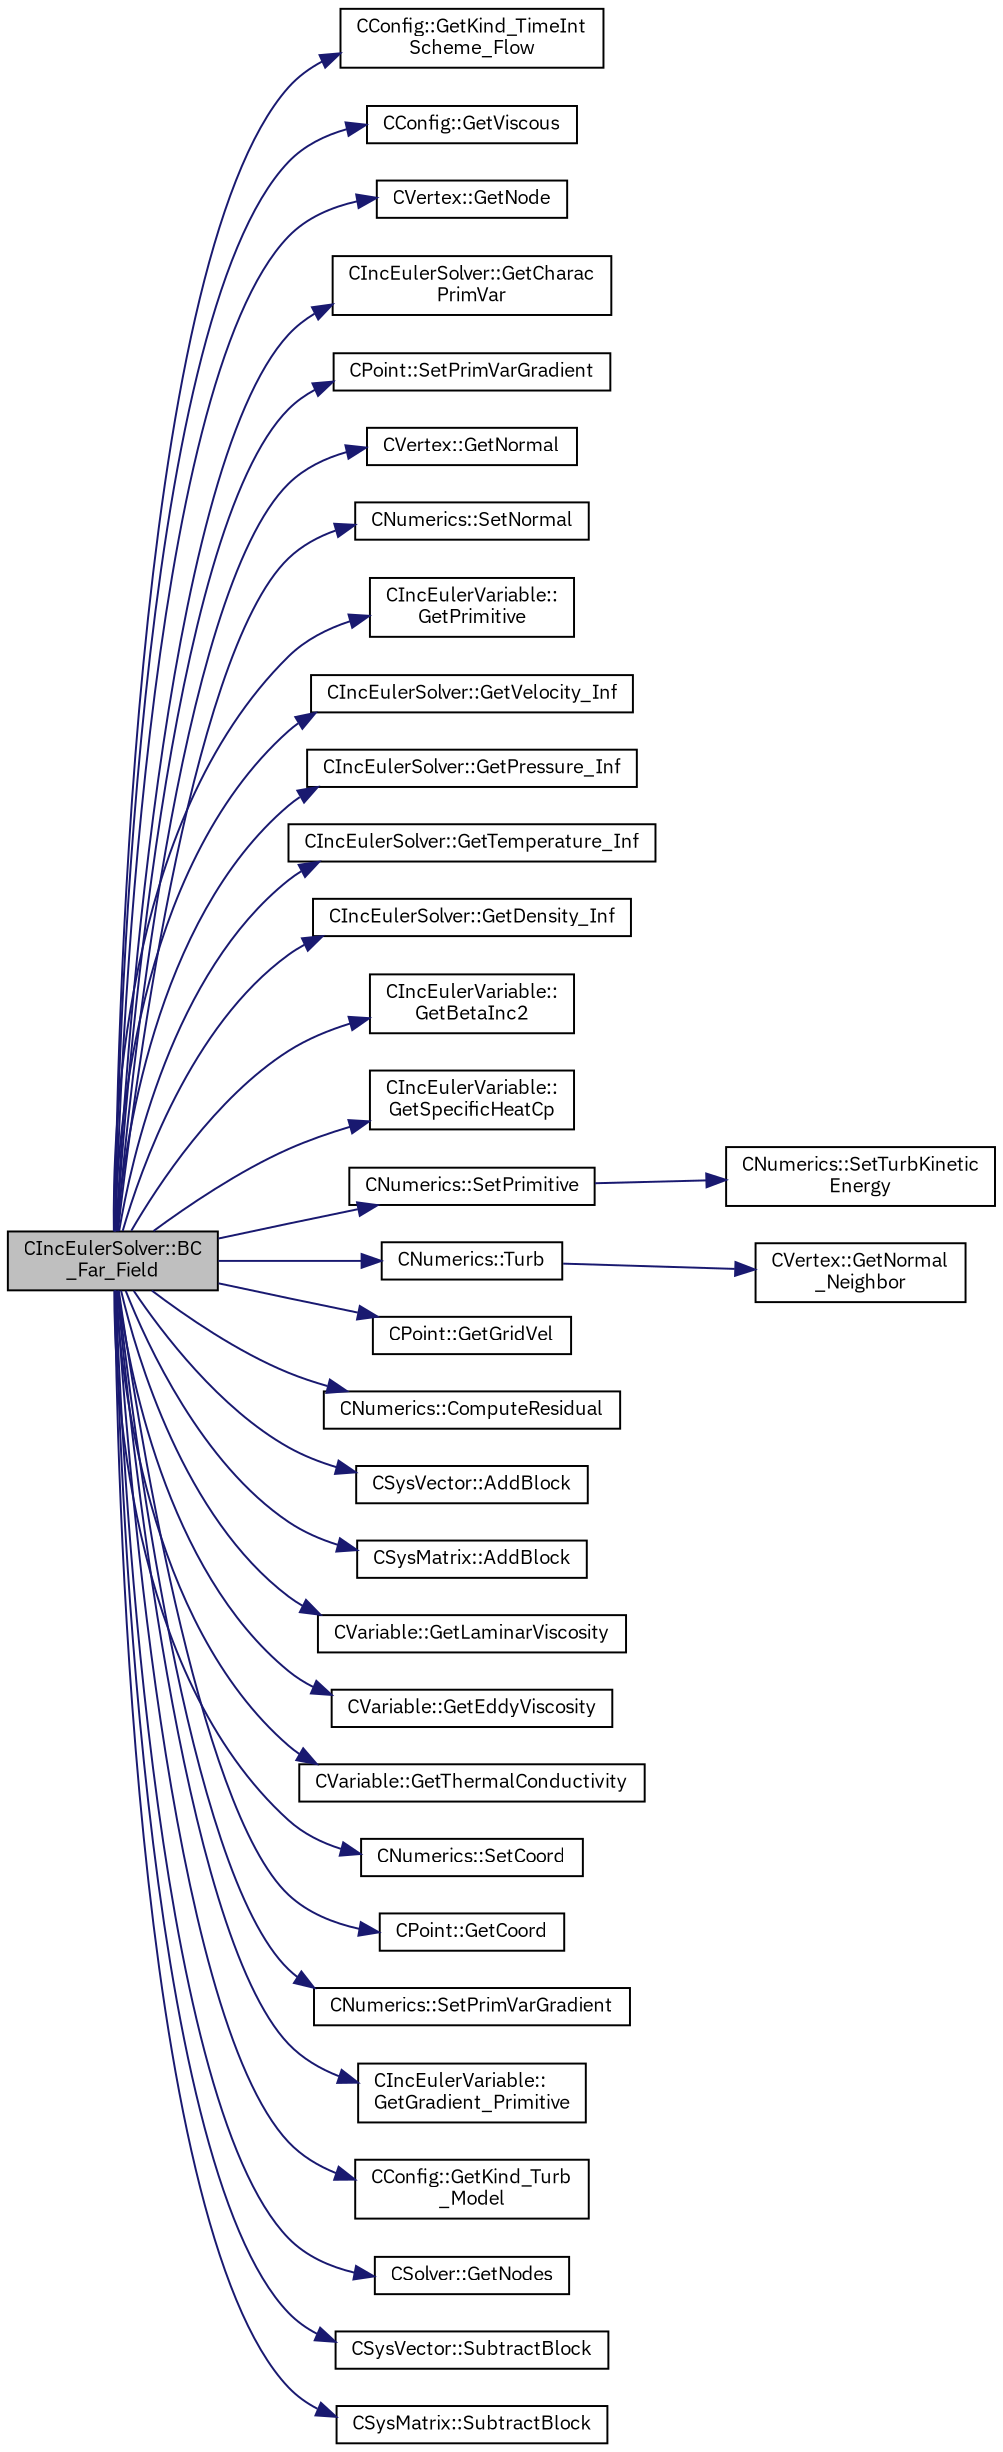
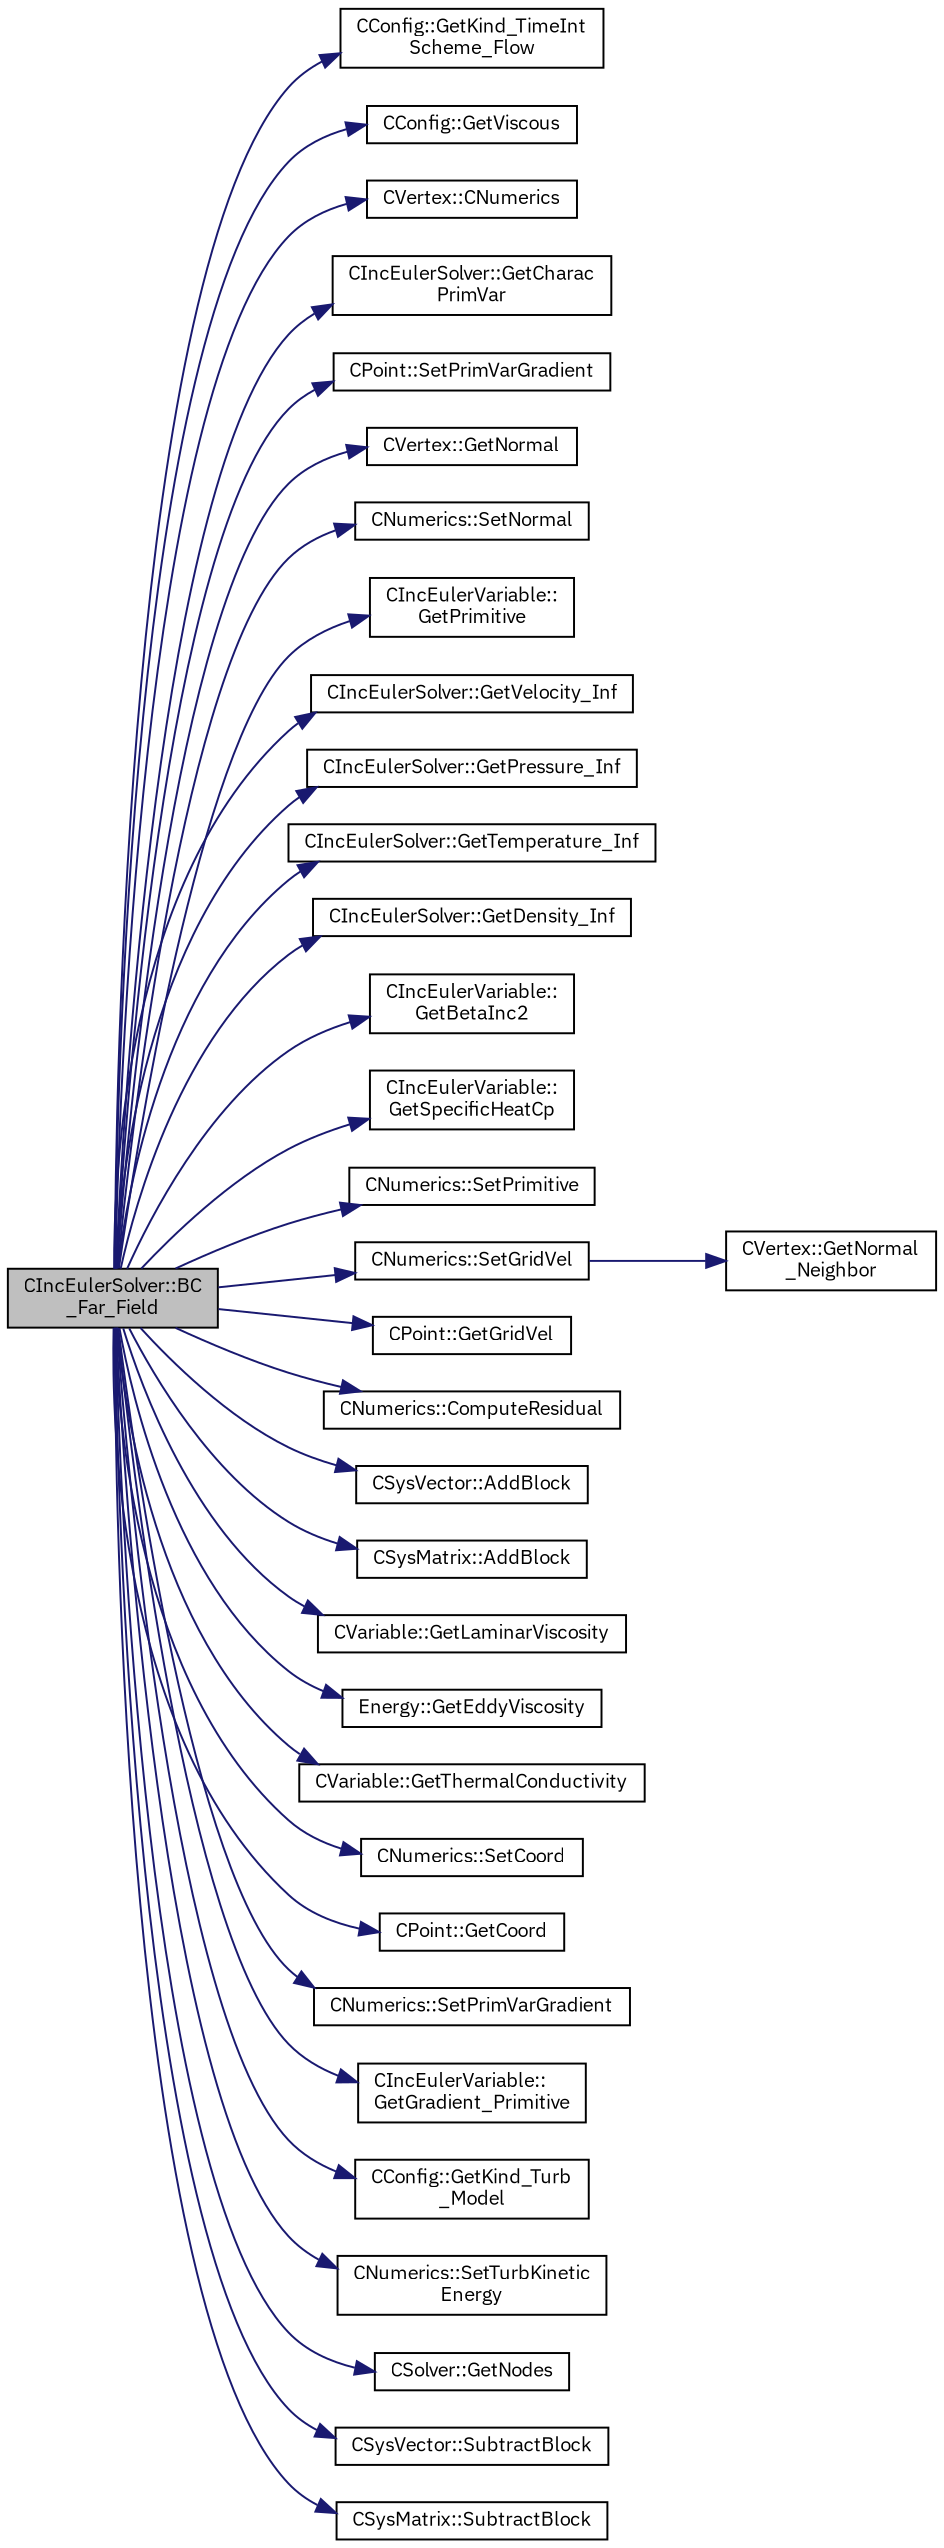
node "CVertex::GetNode": label "CVertex::GetNode" -> "CVertex::CNumerics"
edge "CNumerics::SetPrimitive" -> "CNumerics::SetTurbKinetic Energy": now "CIncEulerSolver::BC _Far_Field" -> "CNumerics::SetTurbKinetic Energy"
node "CNumerics::Turb": label "CNumerics::Turb" -> "CNumerics::SetGridVel"
node "CVariable::GetEddyViscosity": label "CVariable::GetEddyViscosity" -> "Energy::GetEddyViscosity"
